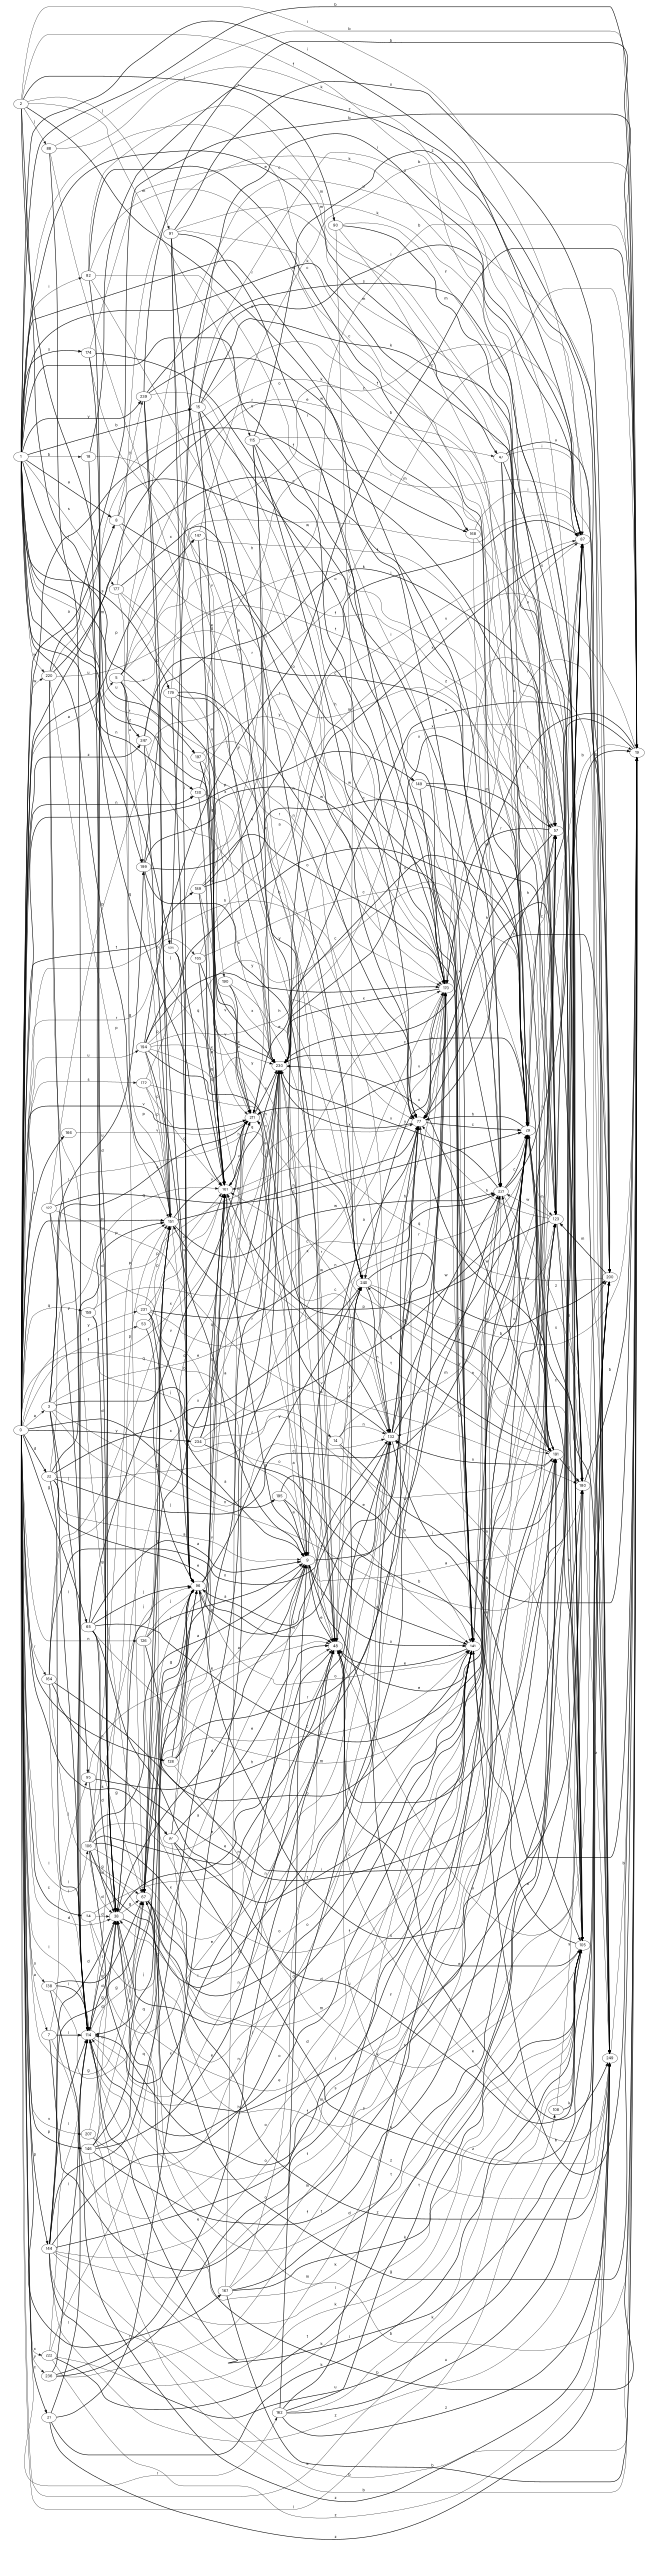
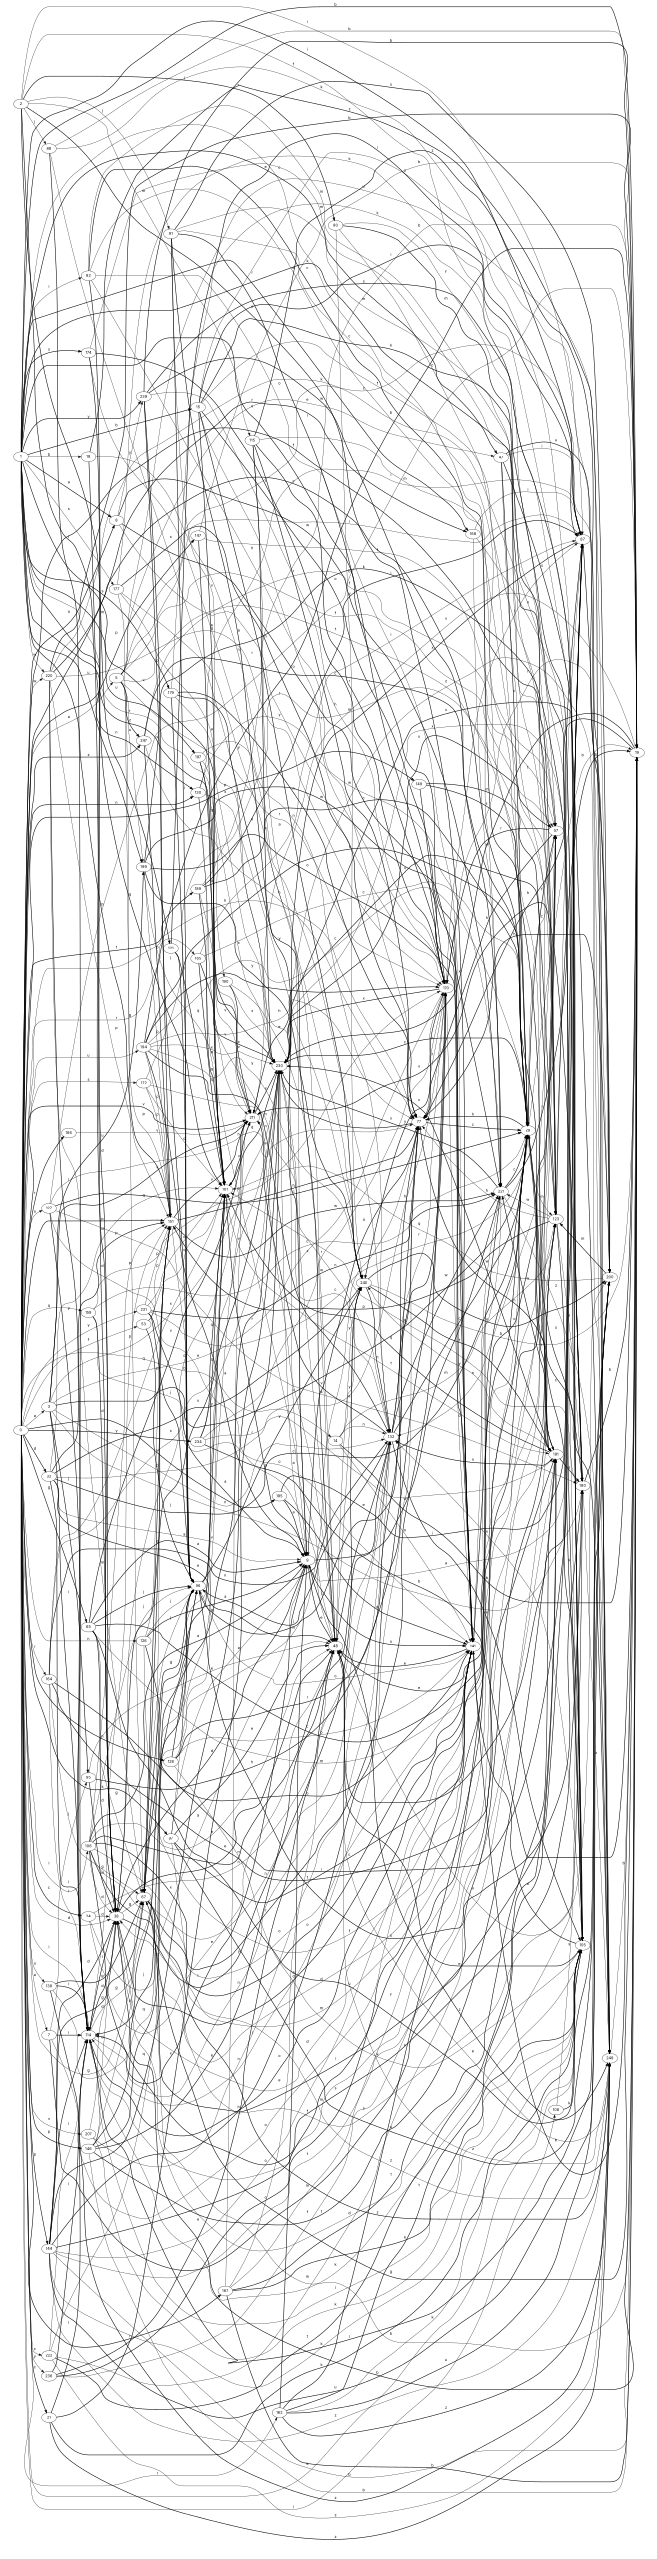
edge "0" -> "127": added, label "n"
